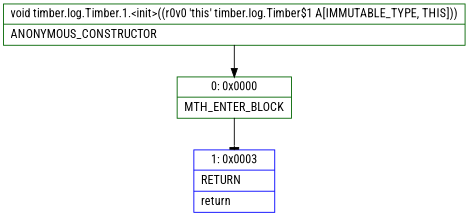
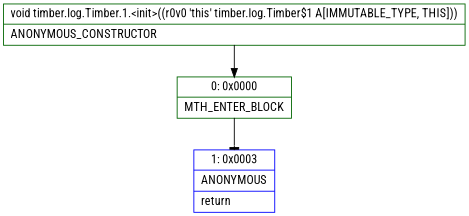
node "1: 0x0003": text "RETURN" -> "ANONYMOUS"
